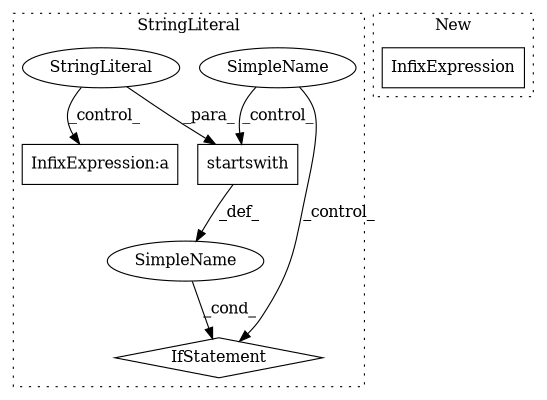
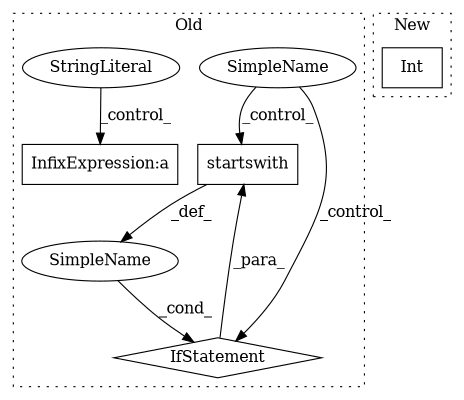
cluster "StringLiteral": label "StringLiteral" -> "Old"
node "InfixExpression": label "InfixExpression" -> "Int"
edge "StringLiteral" -> "startswith": now "IfStatement" -> "startswith"
